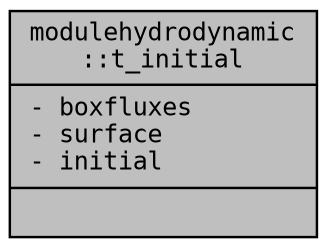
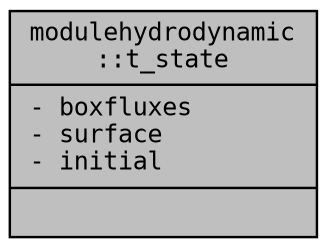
node "modulehydrodynamic": text "::t_initial" -> "::t_state"
